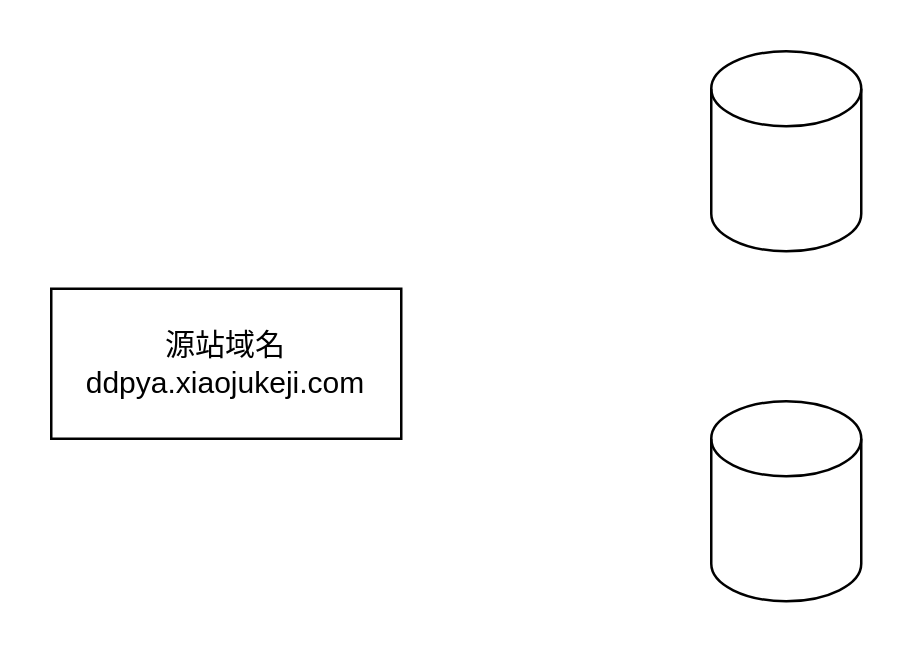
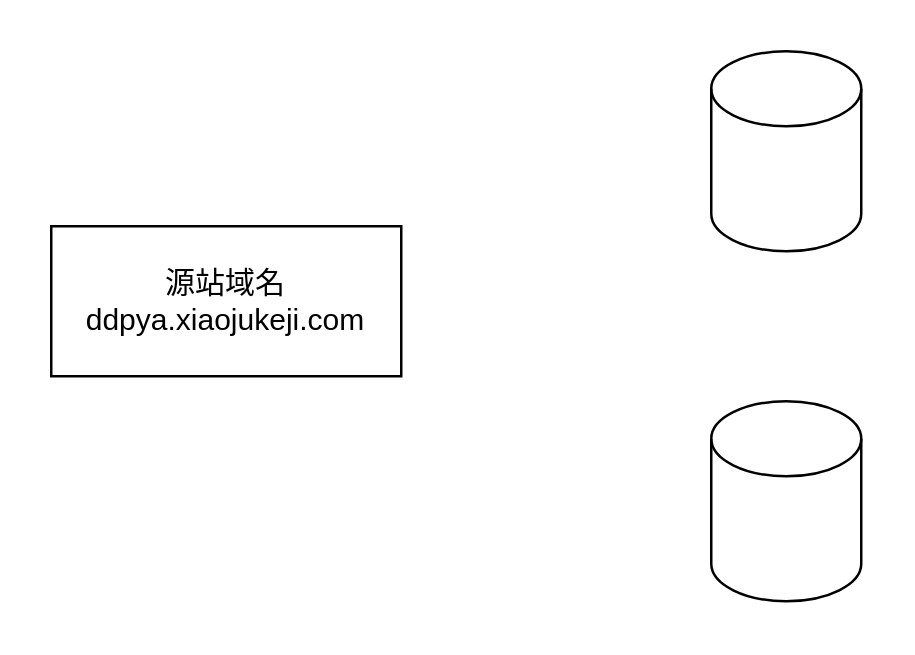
node "源站域名 ddpya.xiaojukeji.com": moved (226, 364) -> (226, 301)
